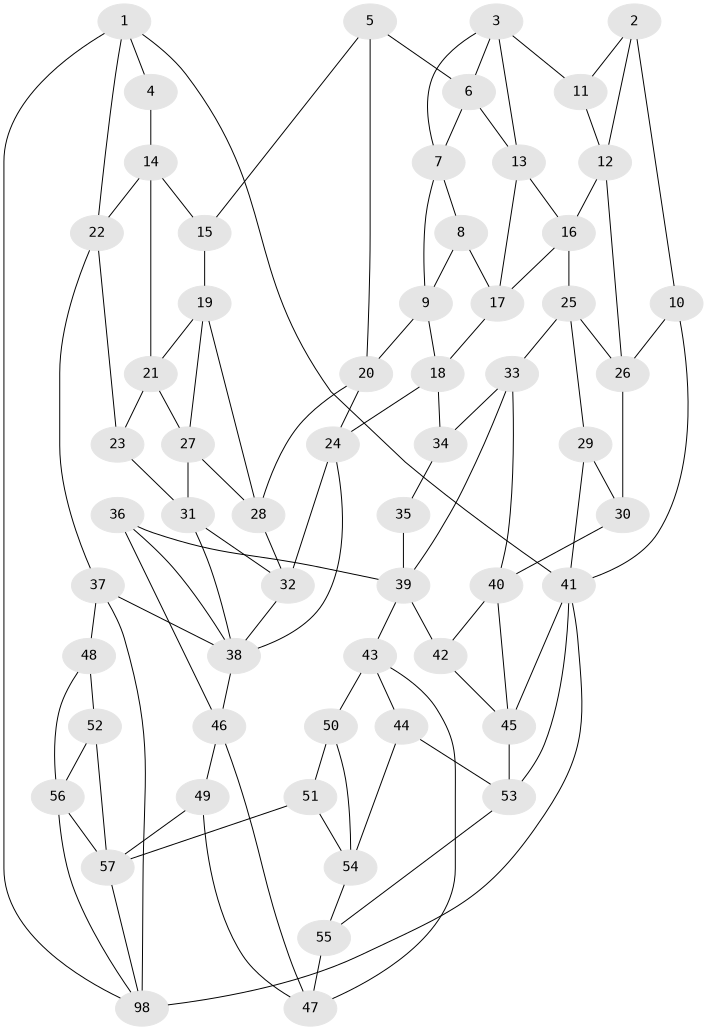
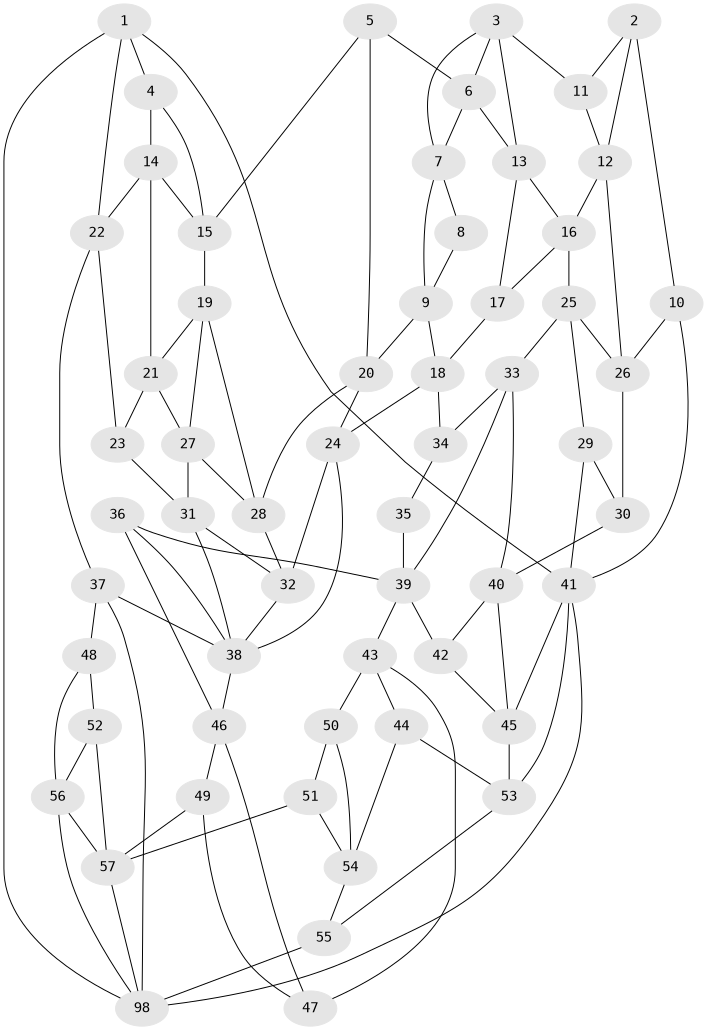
edge "4" -- "15": added
edge "8" -- "17": removed
edge "55" -- "47": now "55" -- "98"
